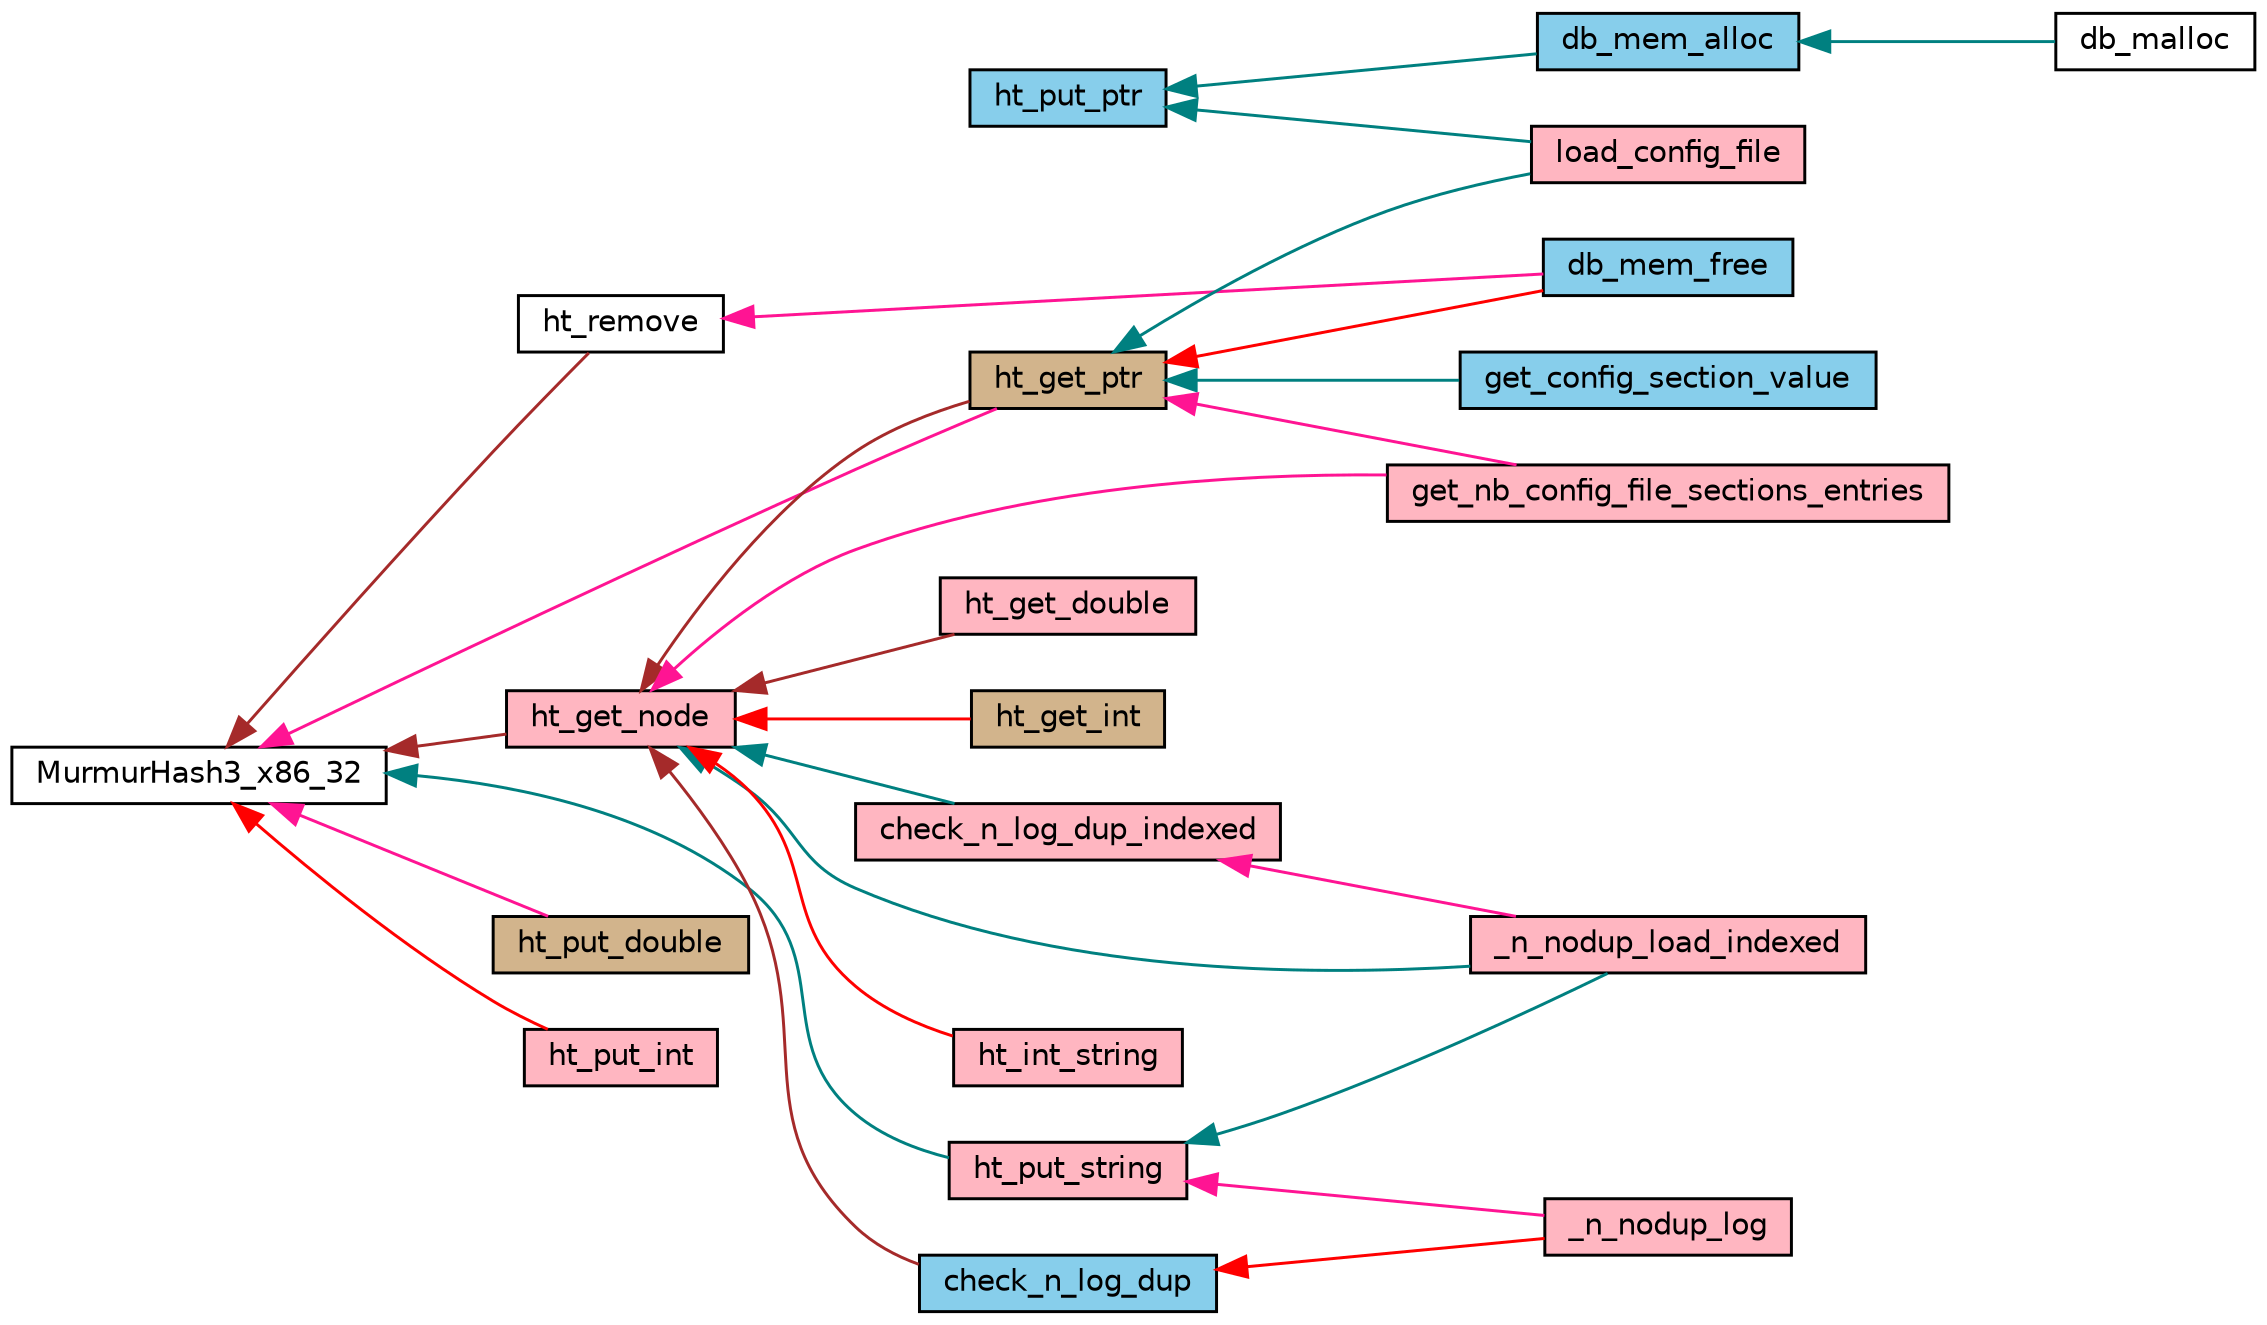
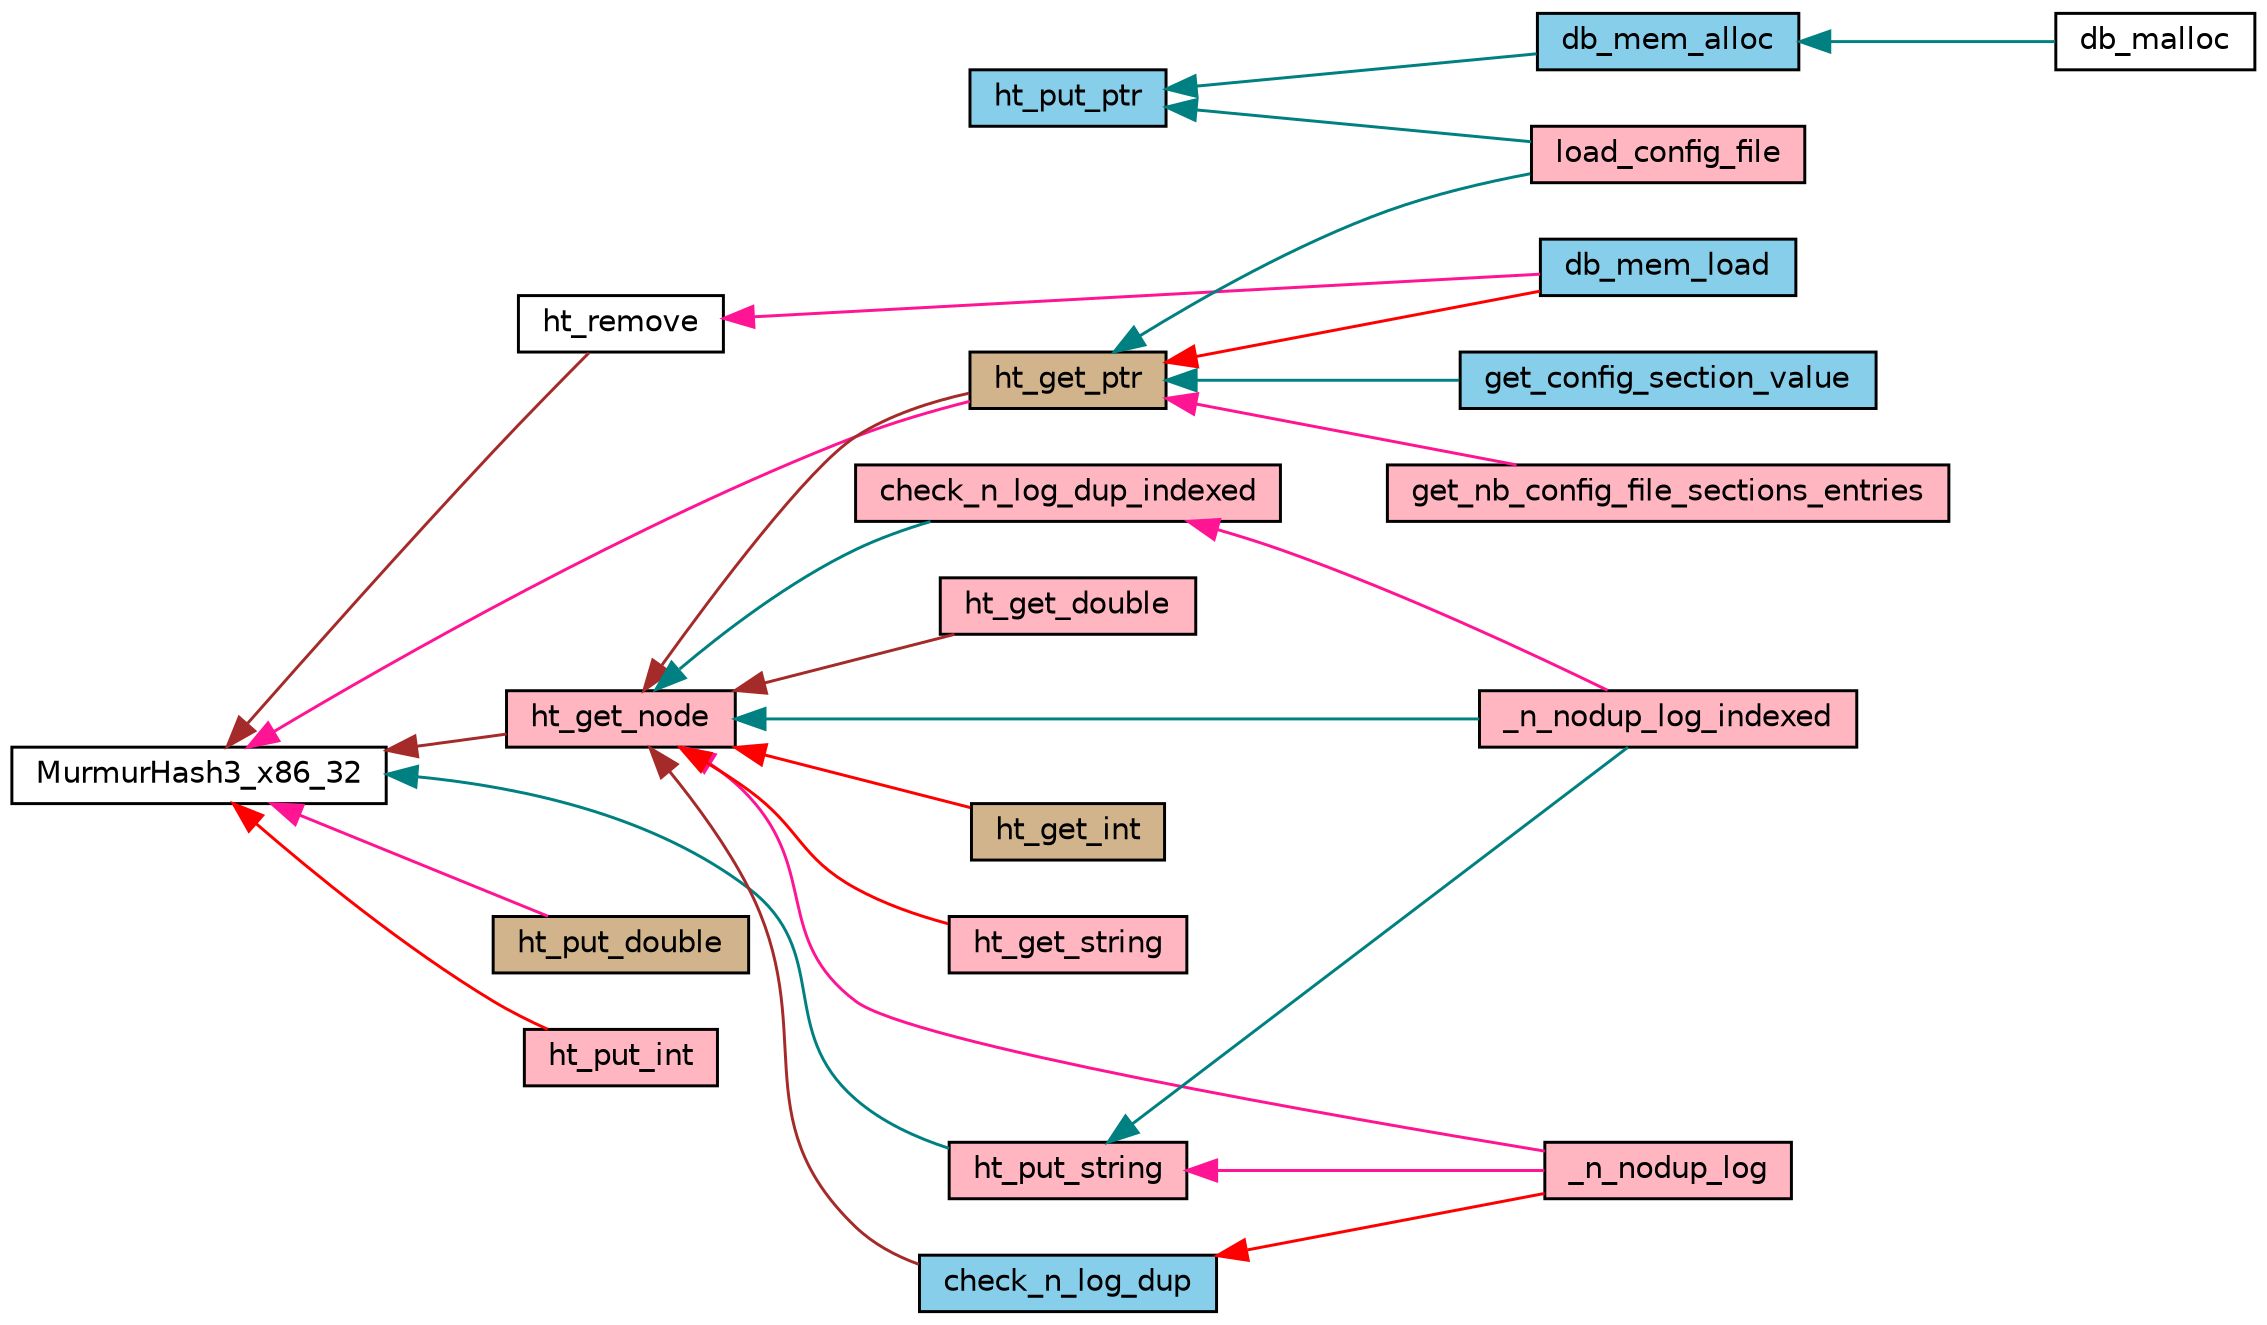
node "db_mem_free": label "db_mem_free" -> "db_mem_load"
edge "get_nb_config_file_sections_entries" -> "ht_get_node": now "_n_nodup_log" -> "ht_get_node"
node "_n_nodup_load_indexed": label "_n_nodup_load_indexed" -> "_n_nodup_log_indexed"
node "ht_int_string": label "ht_int_string" -> "ht_get_string"
